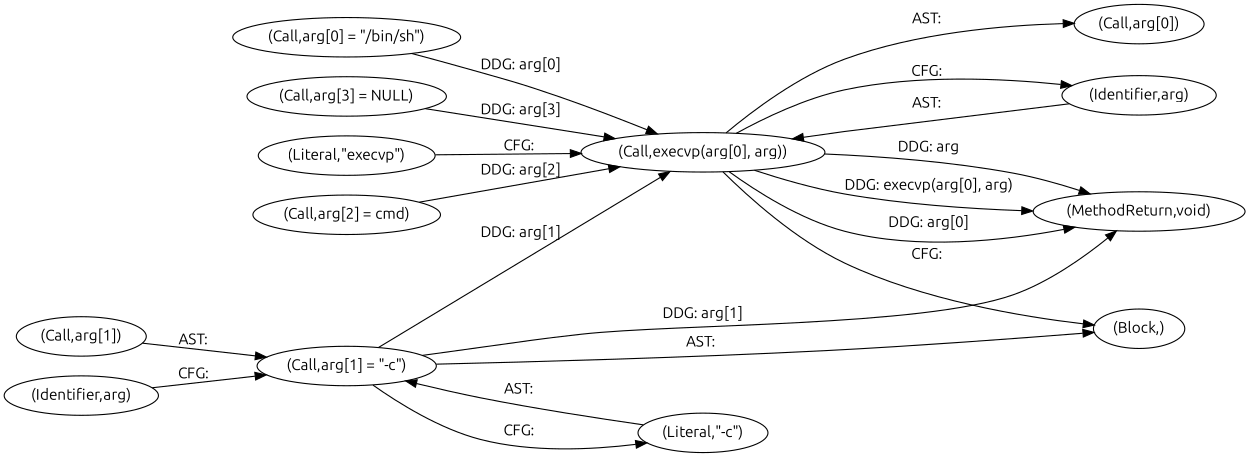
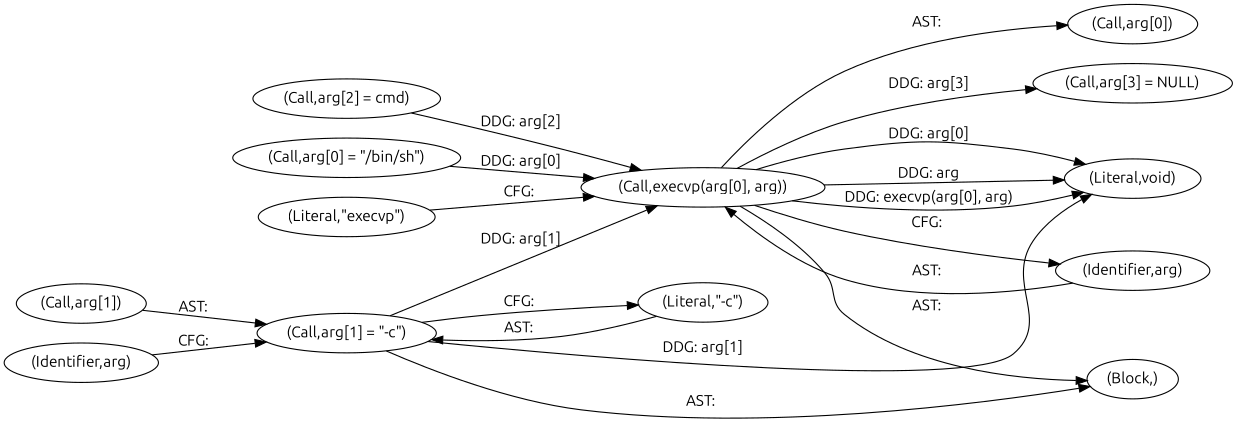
edge "(Call,arg[3] = NULL)" -> "(Call,execvp(arg[0], arg))": reversed
node "(MethodReturn,void)": label "(MethodReturn,void)" -> "(Literal,void)"
edge "(Call,execvp(arg[0], arg))" -> "(Block,)": label "CFG: " -> "AST: "
